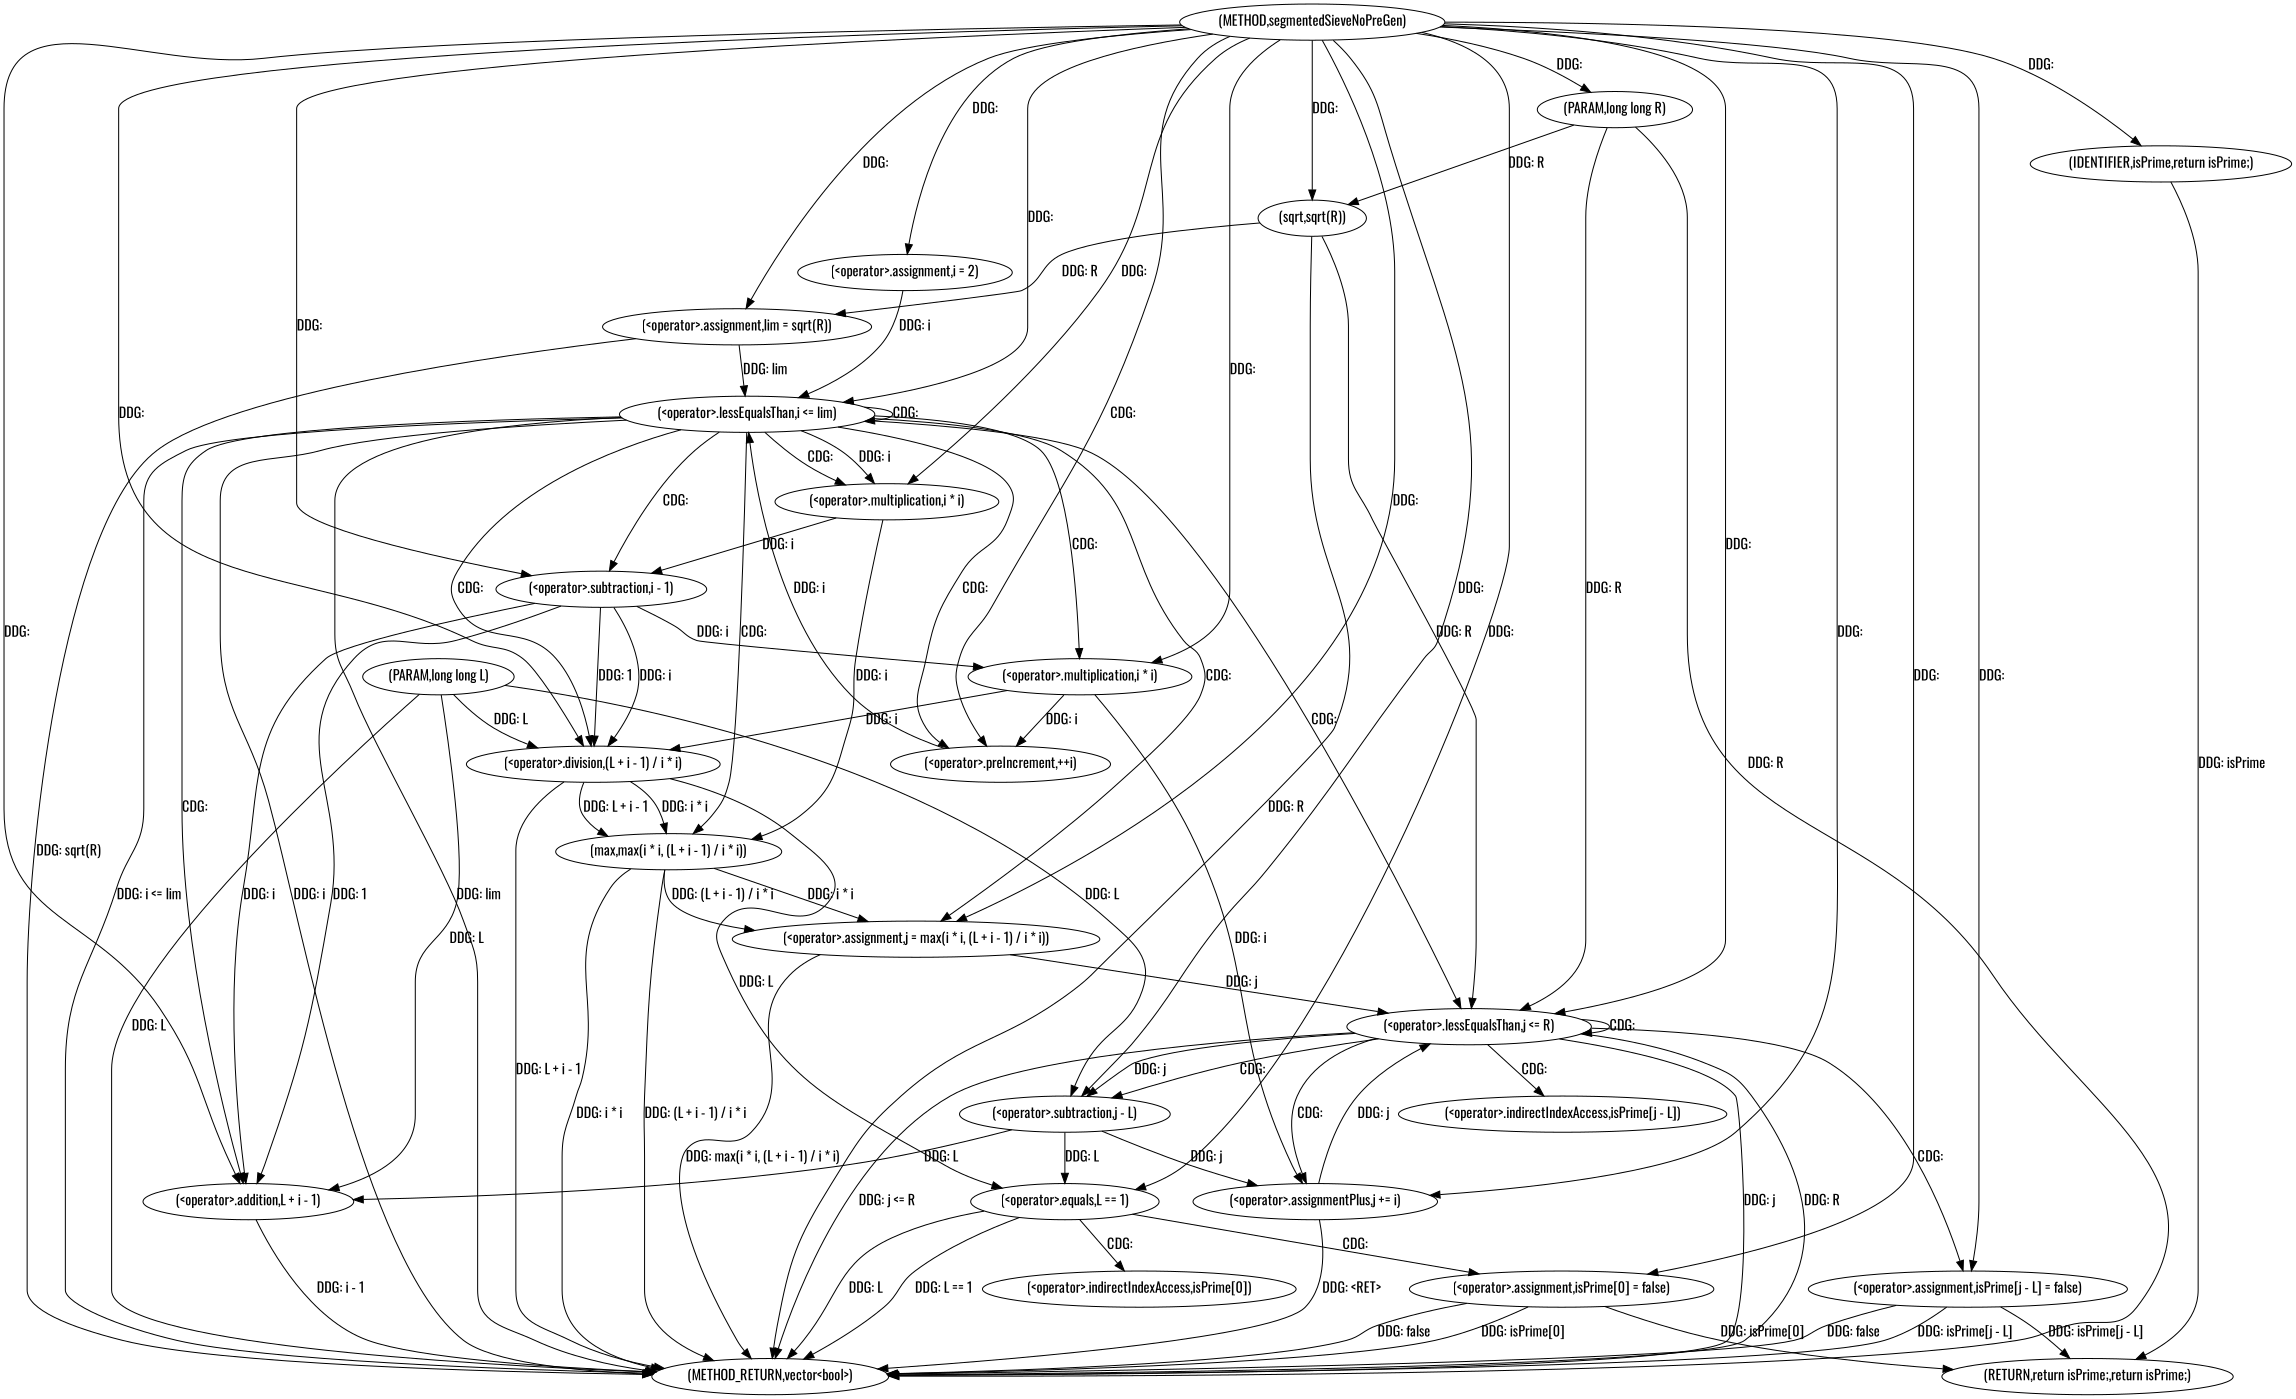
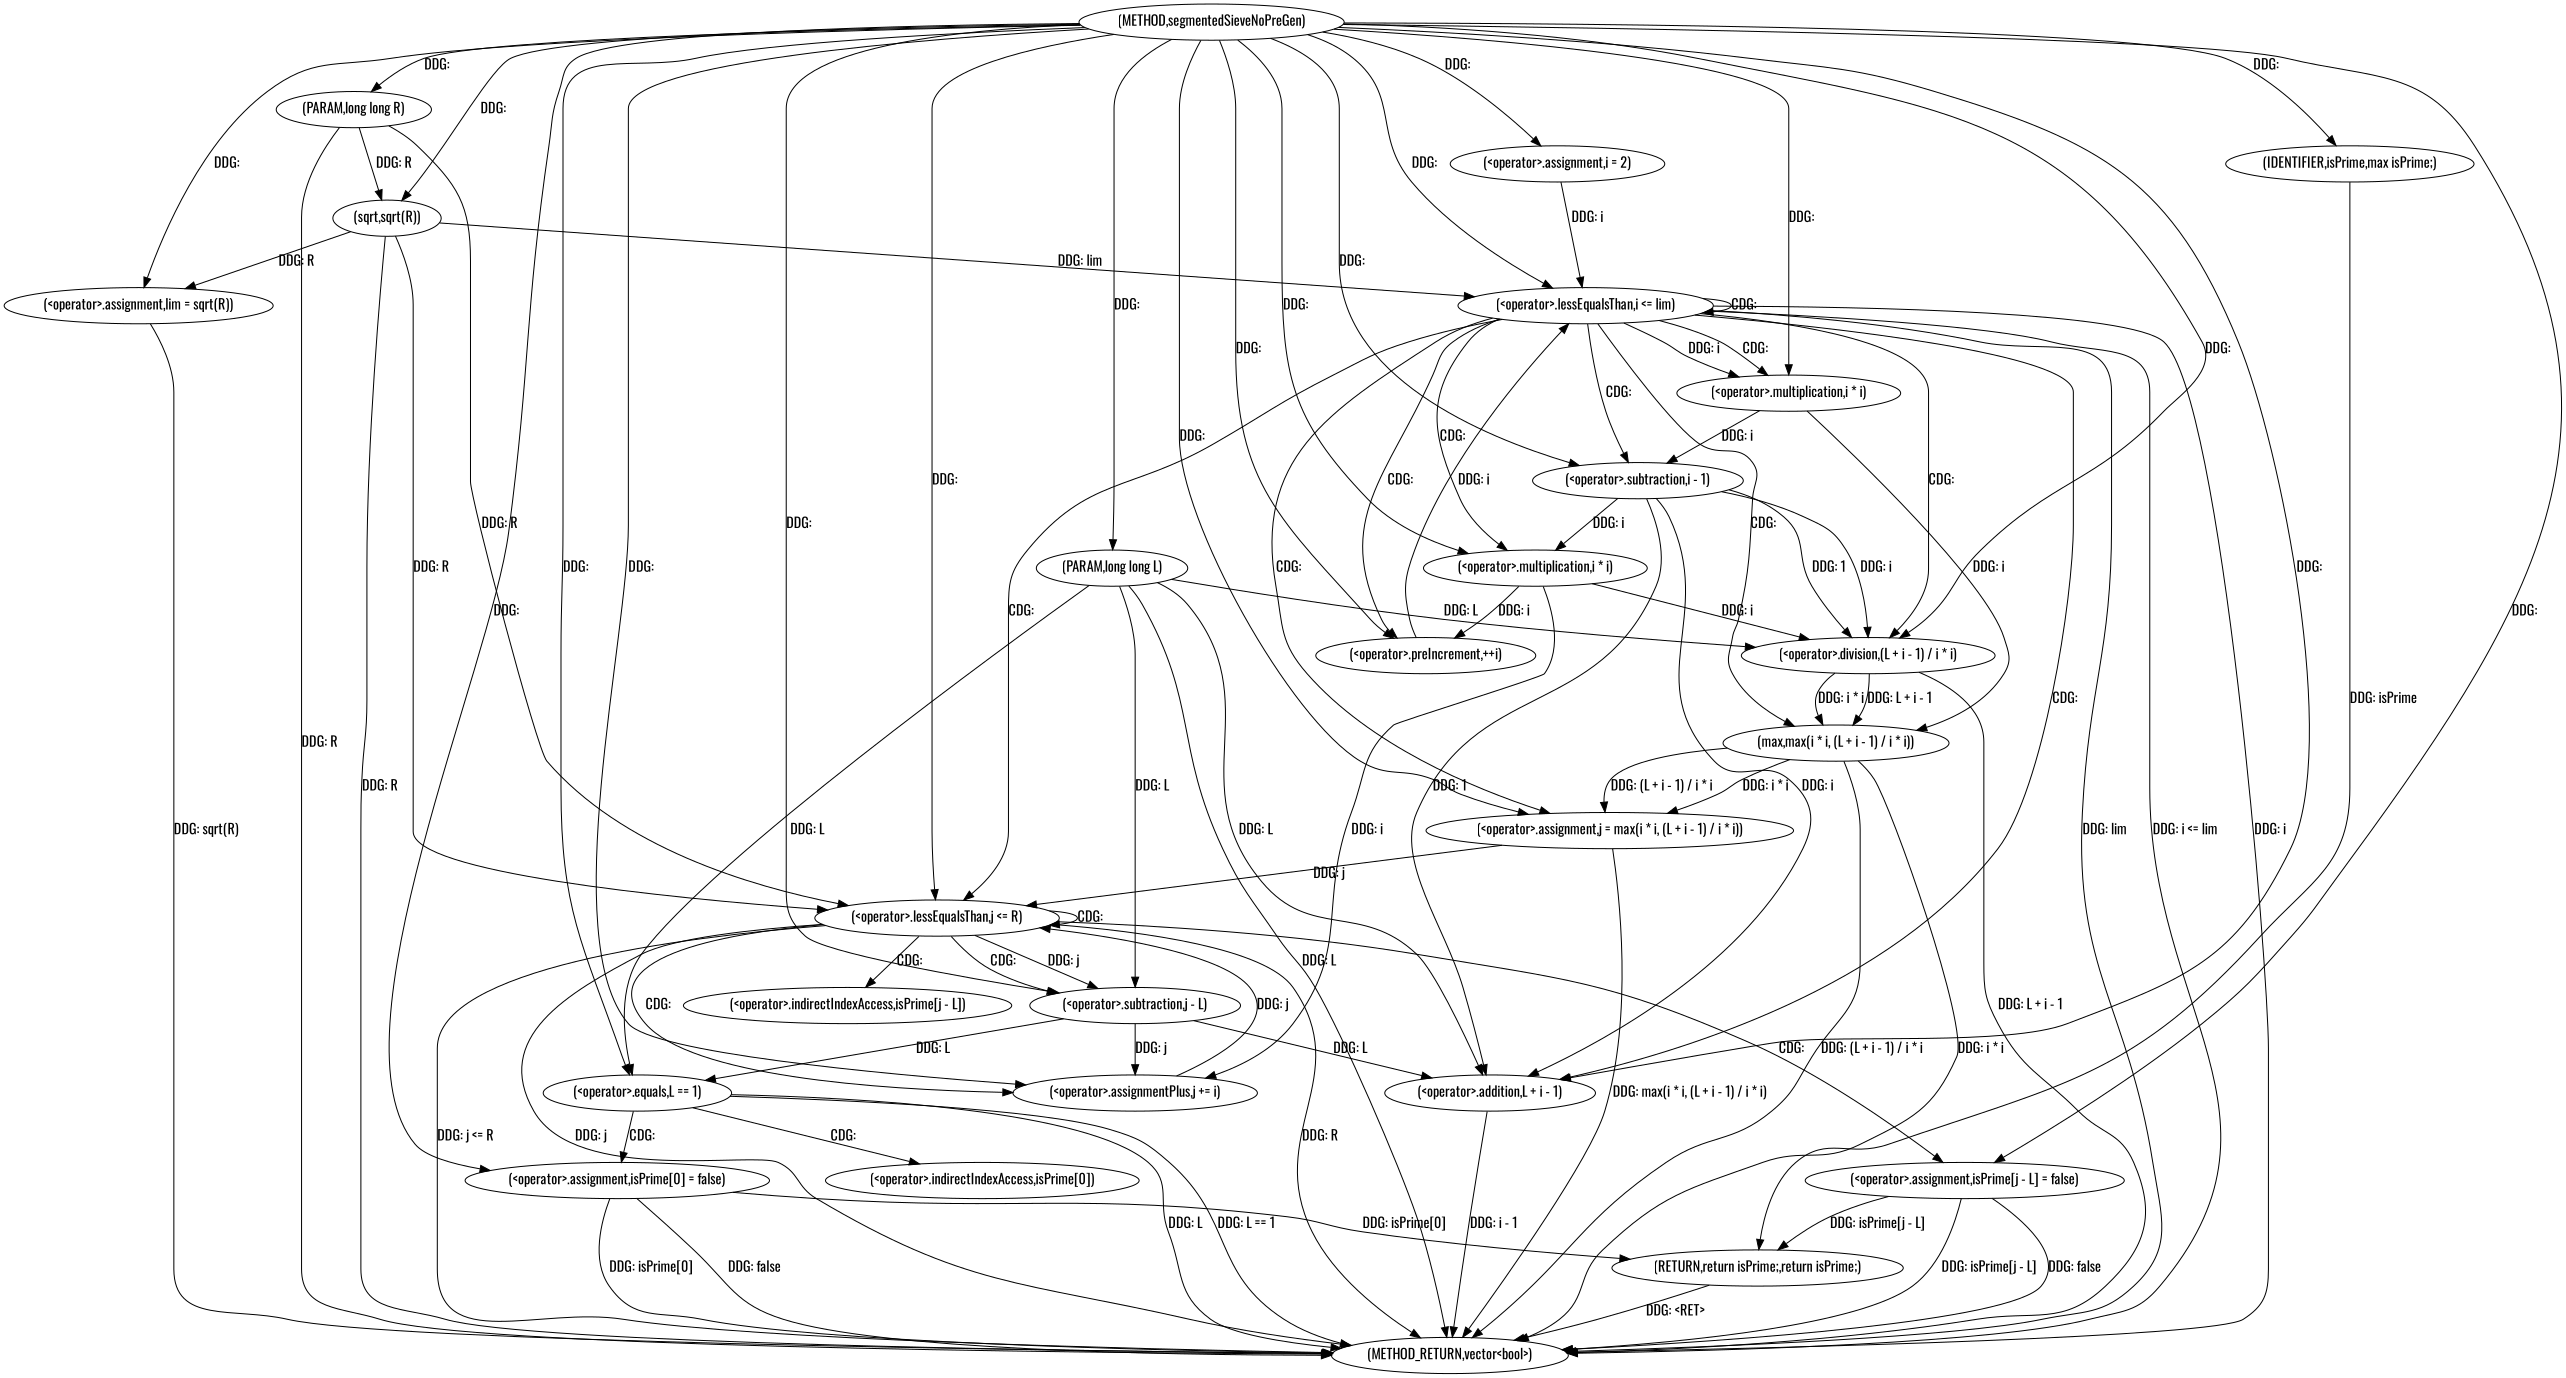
node "(IDENTIFIER,isPrime,return isPrime;)": label "(IDENTIFIER,isPrime,return isPrime;)" -> "(IDENTIFIER,isPrime,max isPrime;)"
edge "(METHOD,segmentedSieveNoPreGen)" -> "(PARAM,long long L)": added, label "DDG:"
edge "(<operator>.assignment,lim = sqrt(R))" -> "(<operator>.lessEqualsThan,i <= lim)": now "(sqrt,sqrt(R))" -> "(<operator>.lessEqualsThan,i <= lim)"
edge "(METHOD,segmentedSieveNoPreGen)" -> "(<operator>.preIncrement,++i)": label "CDG: " -> "DDG: "
edge "(<operator>.division,(L + i - 1) / i * i)" -> "(<operator>.equals,L == 1)": now "(PARAM,long long L)" -> "(<operator>.equals,L == 1)"
edge "(<operator>.assignmentPlus,j += i)" -> "(METHOD_RETURN,vector<bool>)": now "(RETURN,return isPrime;,return isPrime;)" -> "(METHOD_RETURN,vector<bool>)"
